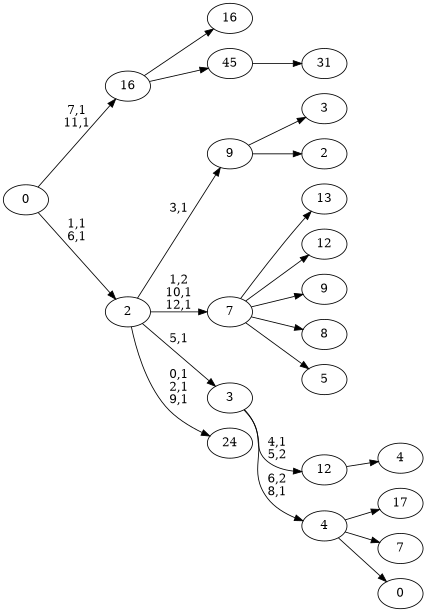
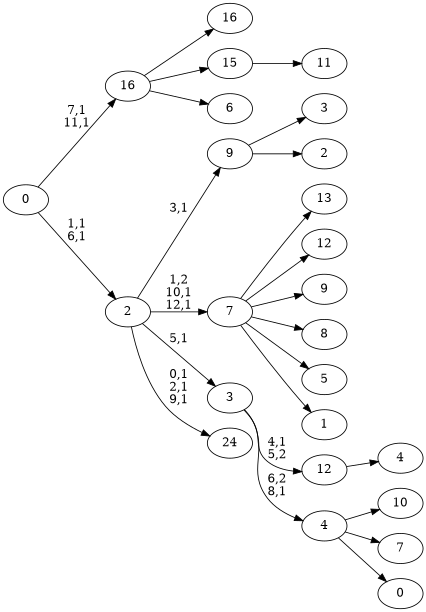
node "45": label "45" -> "15"
node "31": label "31" -> "11"
node "6": added
node "1": added
node "17": label "17" -> "10"
